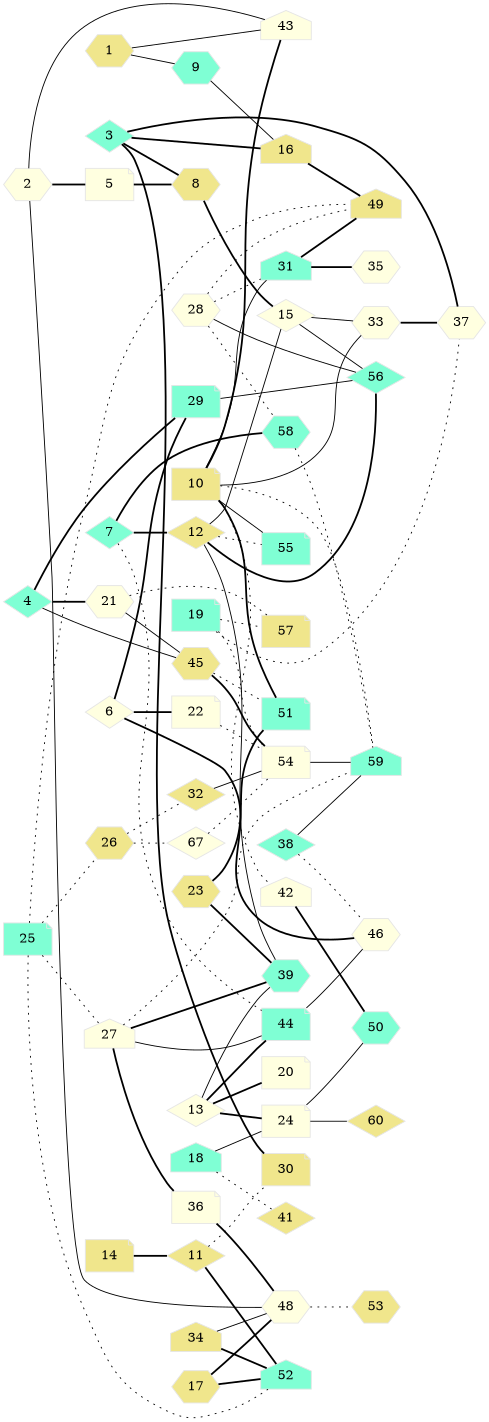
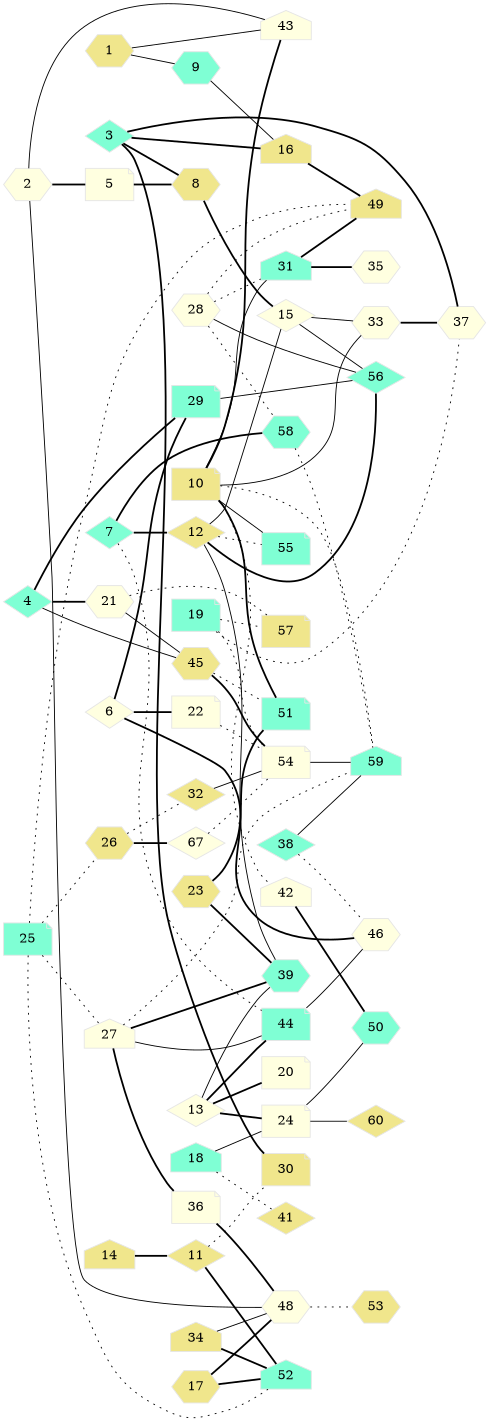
edge "26" -- "67": style dotted -> bold
node "14": shape note -> house
